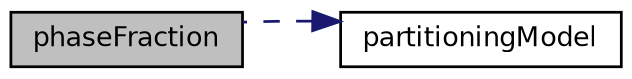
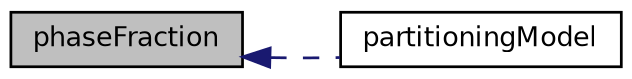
edge "phaseFraction" -> "partitioningModel": reversed
